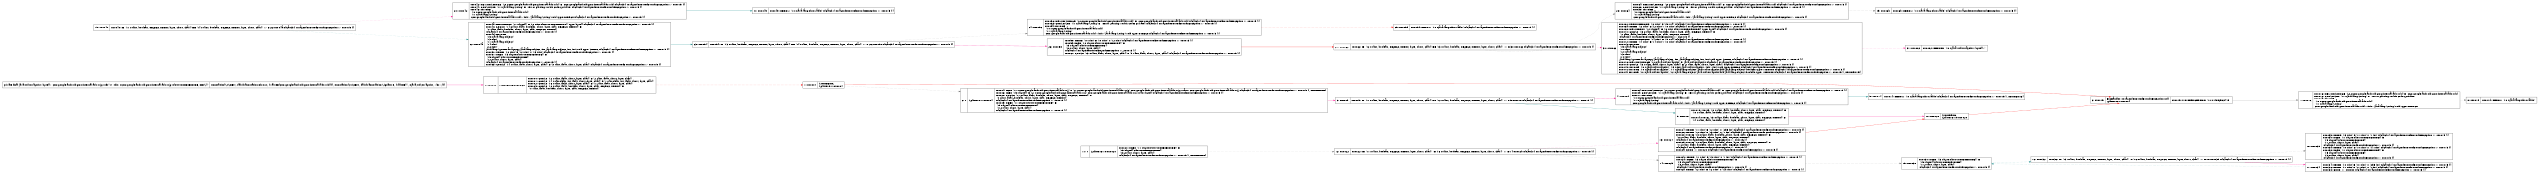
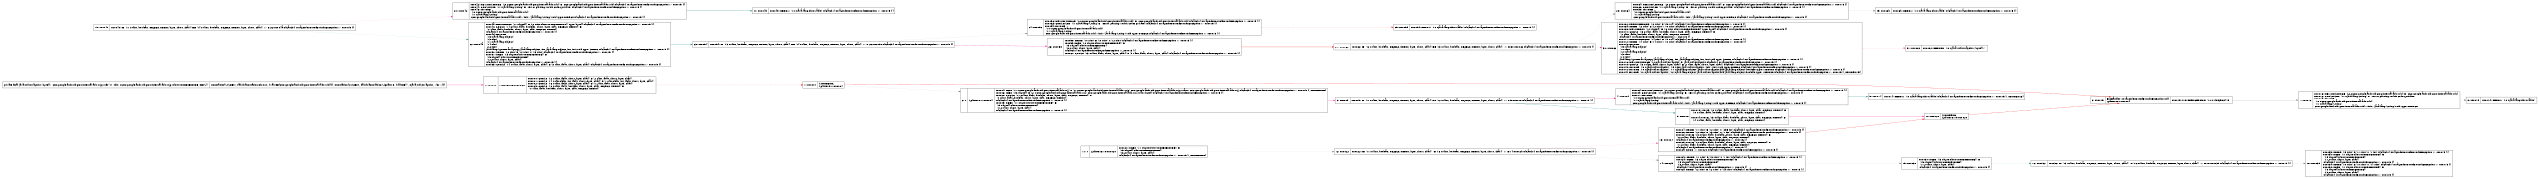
node "17: 0x0034": removed
